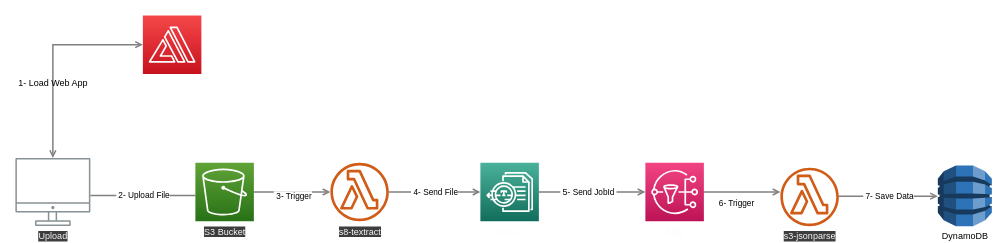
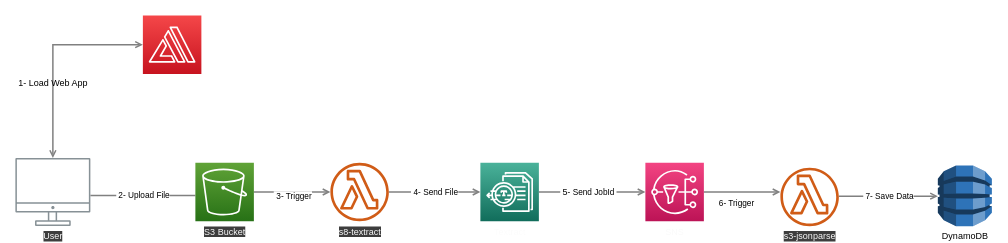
node "Upload": label "Upload" -> "User"
